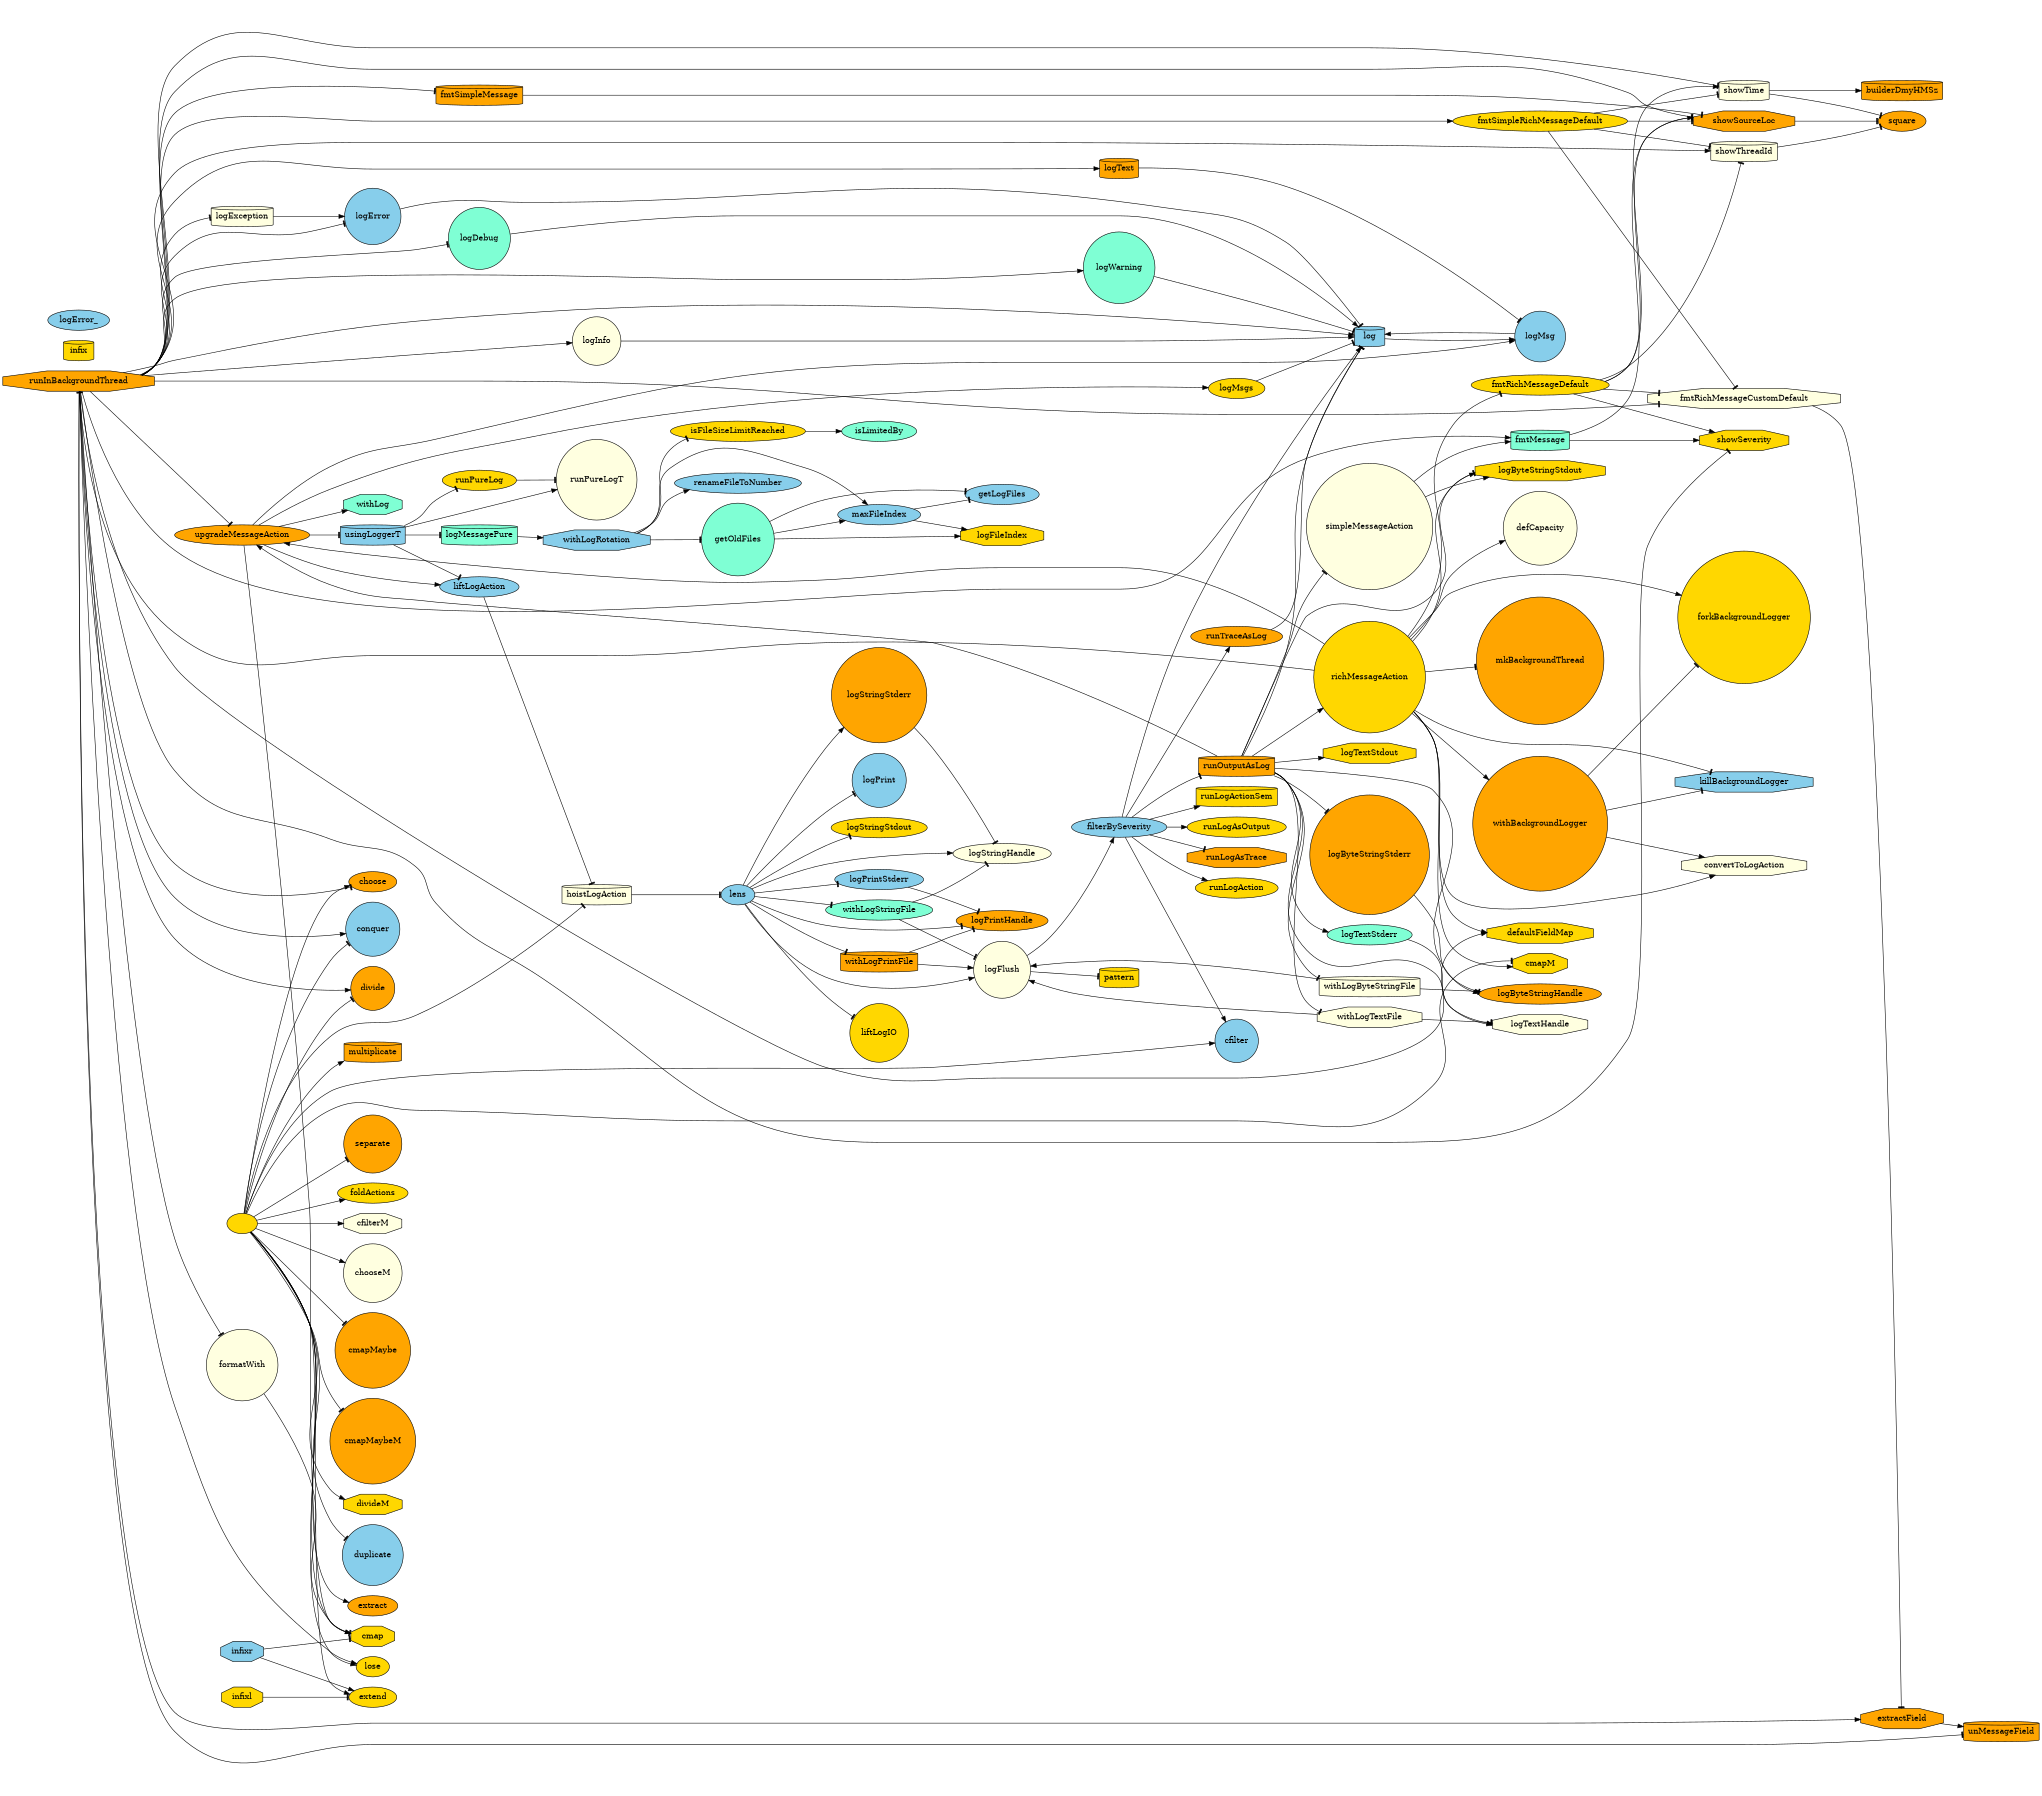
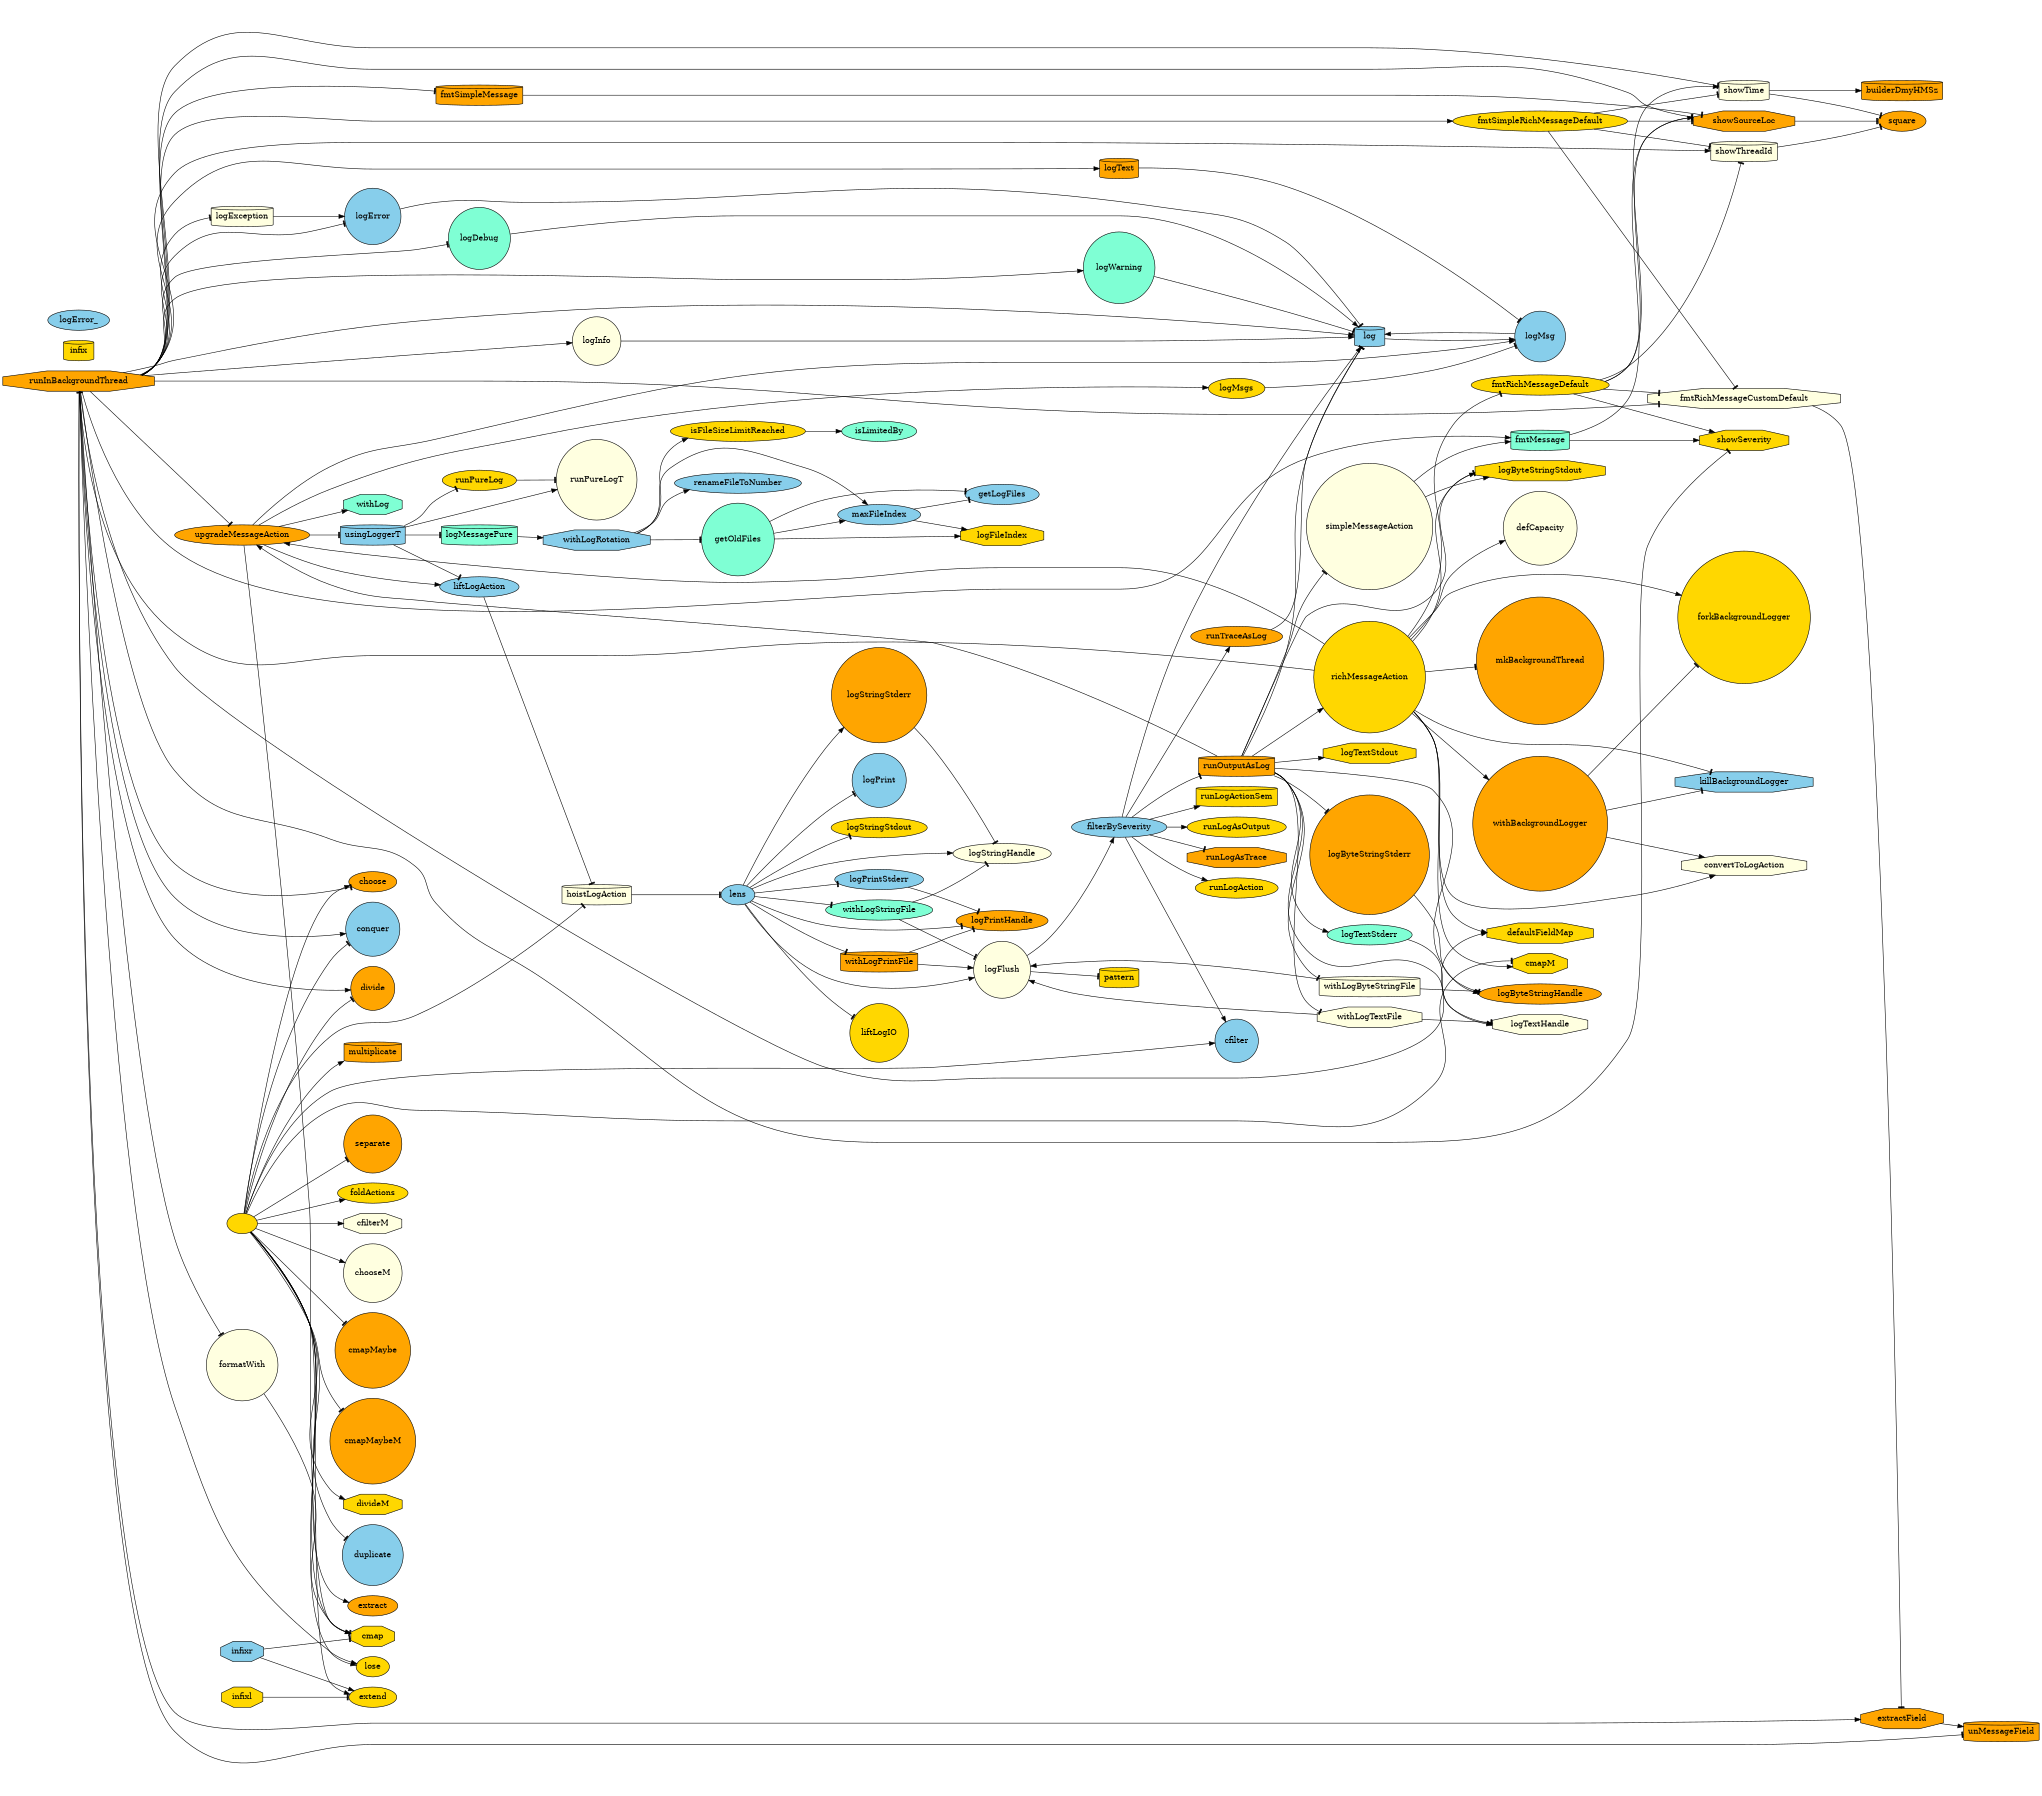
edge "logMsgs" -> "log": now "logMsgs" -> "logMsg"
edge "withLogRotation" -> "isFileSizeLimitReached": arrowhead tee -> normal
